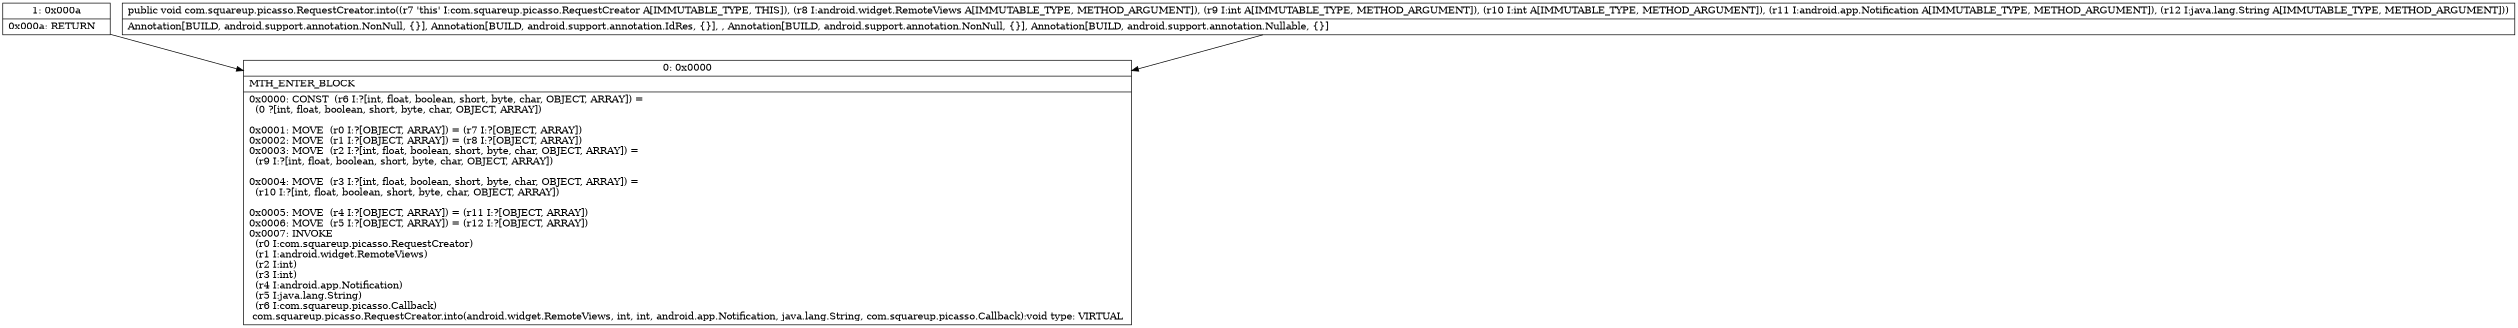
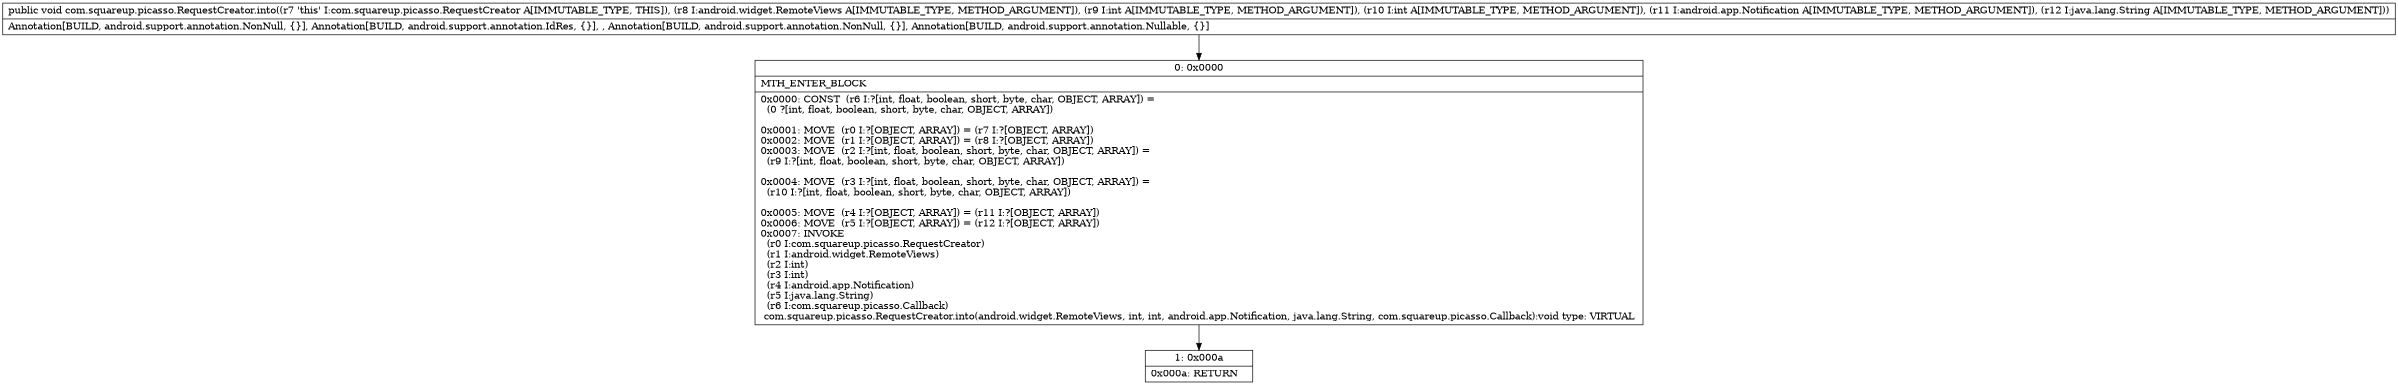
edge "1: 0x000a" -> "0: 0x0000": reversed
